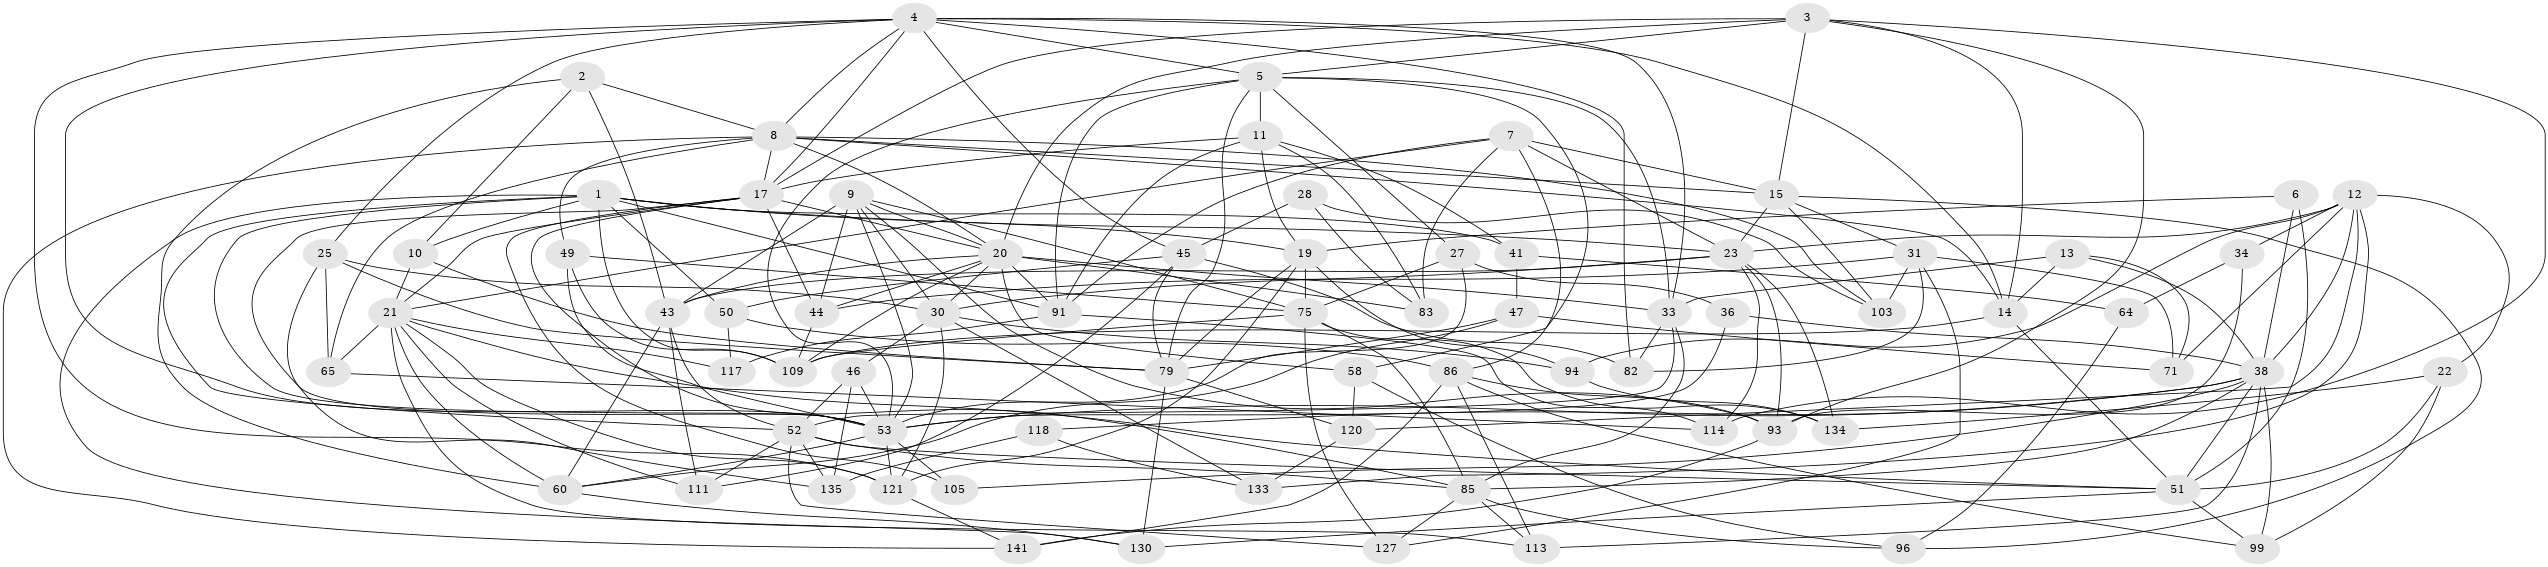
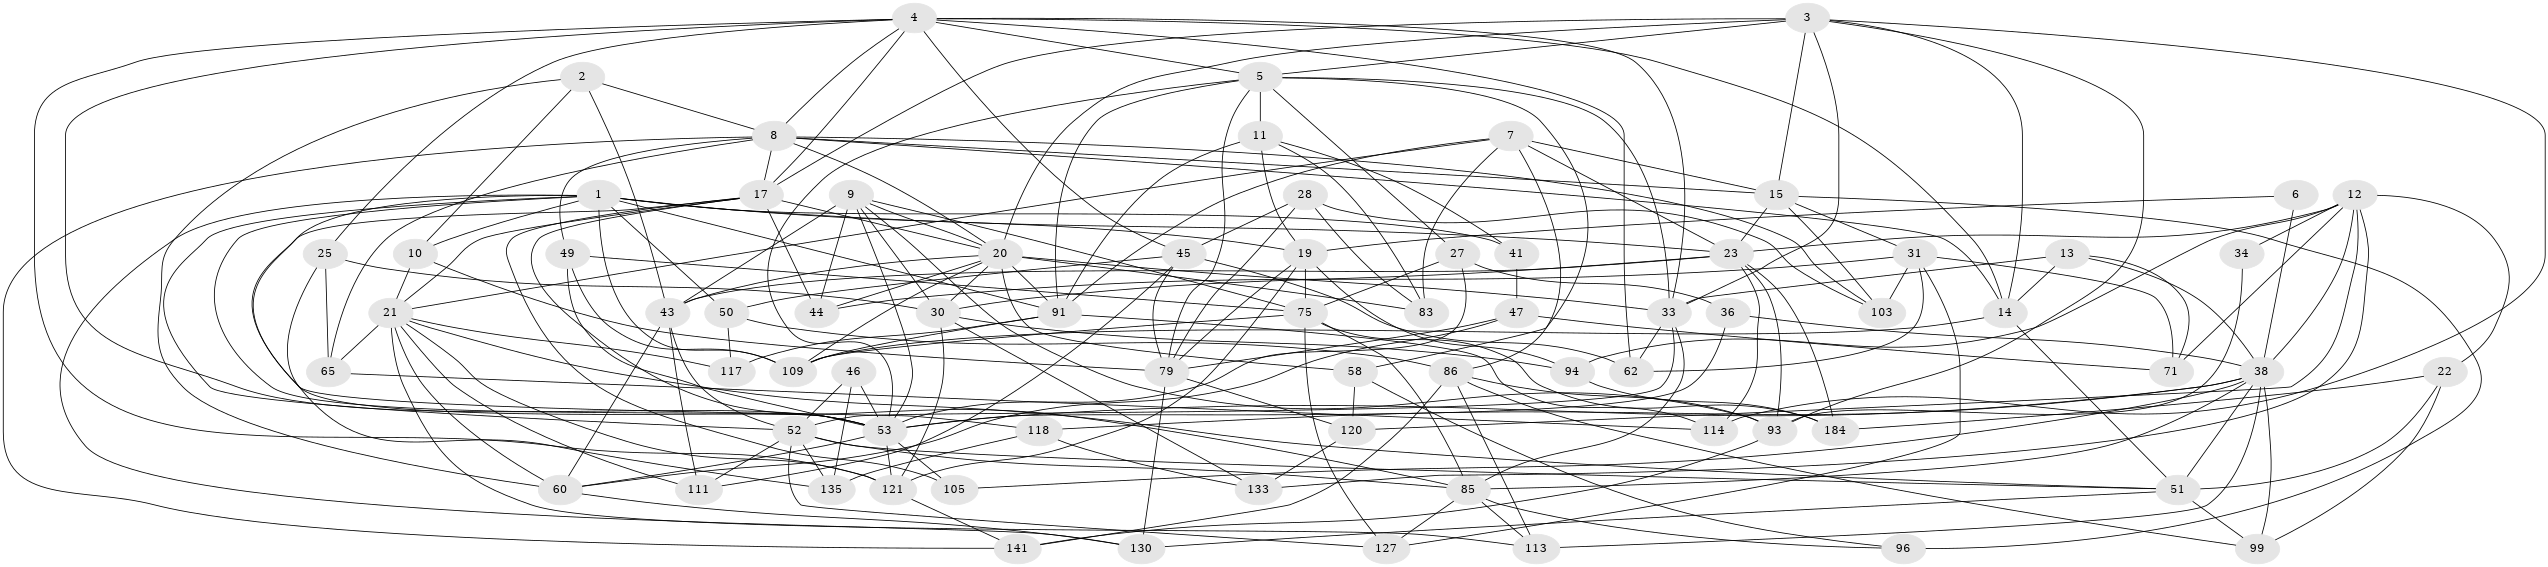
edge "11" -- "17": removed
edge "3" -- "33": added
node "64": removed
edge "44" -- "109": now "91" -- "109"
edge "30" -- "46": removed
edge "25" -- "79": now "28" -- "79"
edge "6" -- "51": removed
node "82": label "82" -> "62"
edge "1" -- "118": added
node "134": label "134" -> "184"
